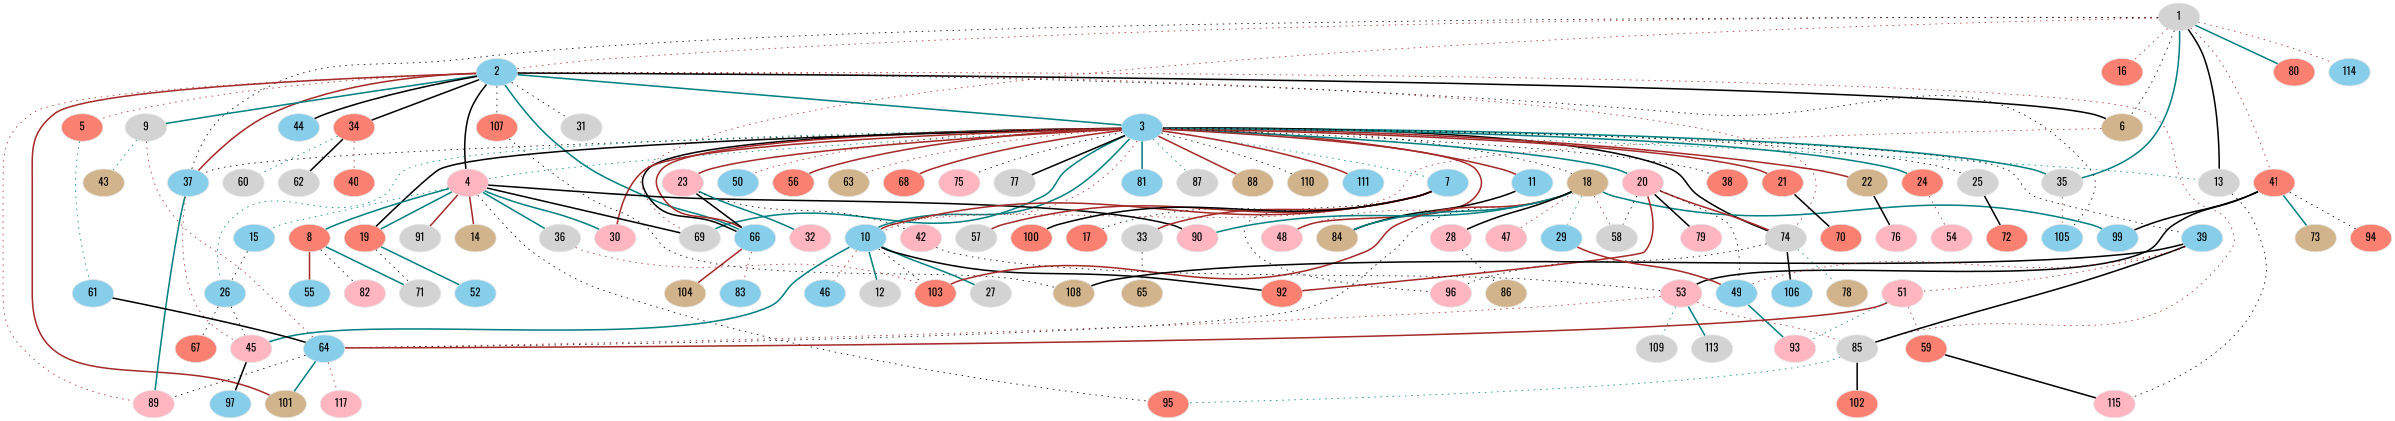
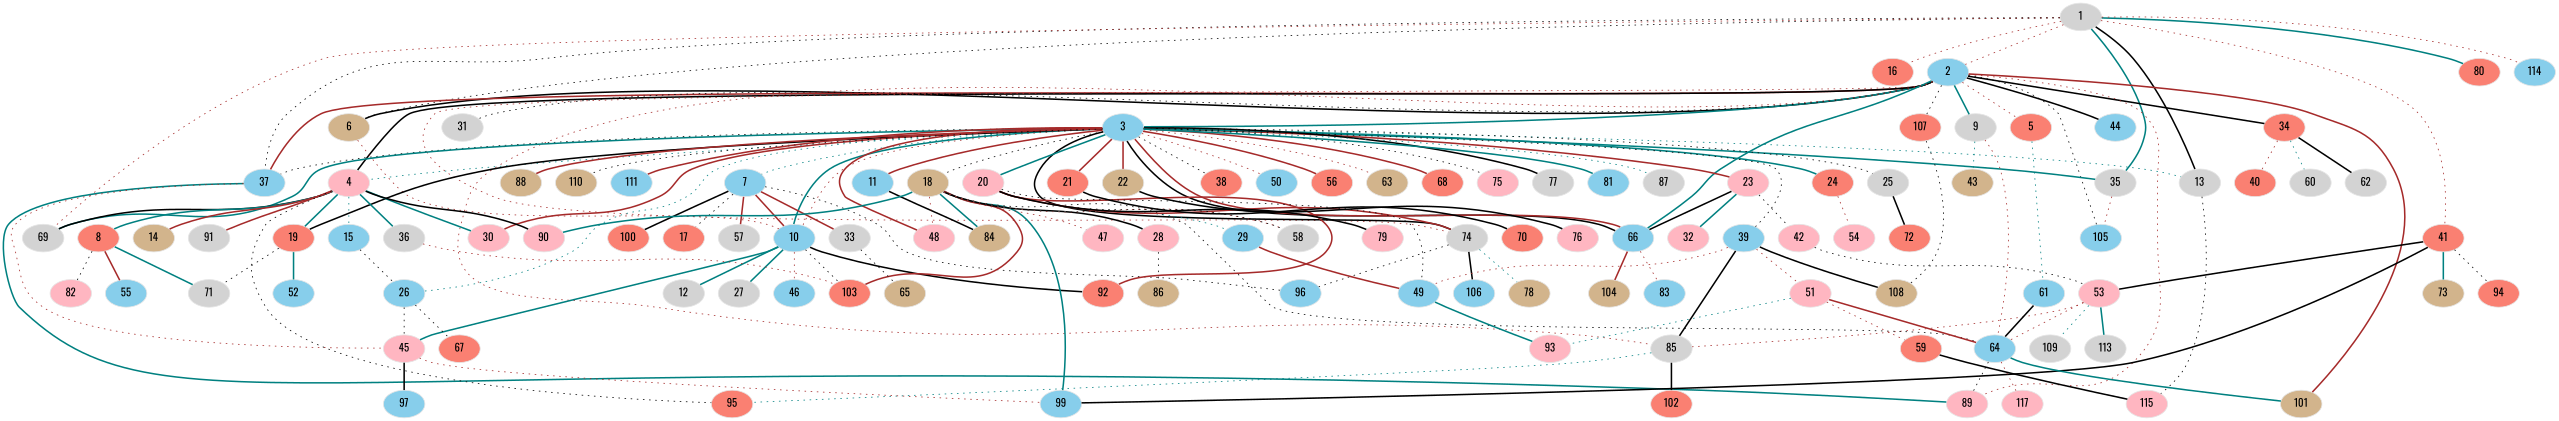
node "96": fillcolor lightpink -> skyblue
edge "45" -- "99": added
